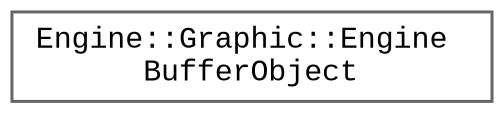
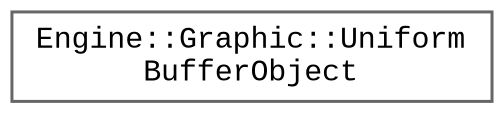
node "Engine::Graphic::Engine BufferObject": label "Engine::Graphic::Engine BufferObject" -> "Engine::Graphic::Uniform BufferObject"
